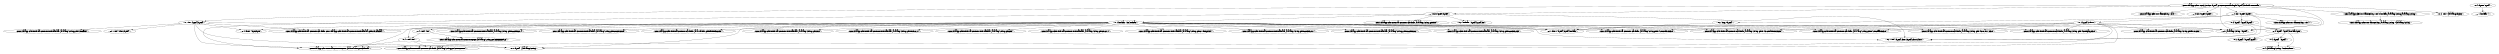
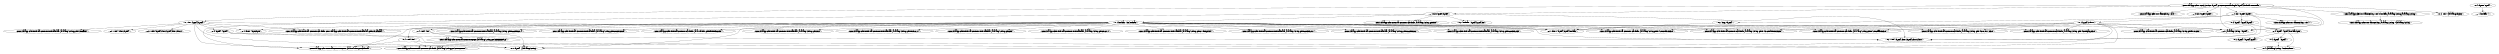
node "<o.Ιɿ: void ı(byte[],short,byte[],short,short)>": added
node "<o.ιł: byte[] ɩ(byte[])>": added
edge "<o.ιł: void ι(int)>" -> "<o.ιł: void ı(int)>": now "<o.ιł: void ι(int)>" -> "<o.Ιɿ: byte[] ι(java.lang.String)>"
